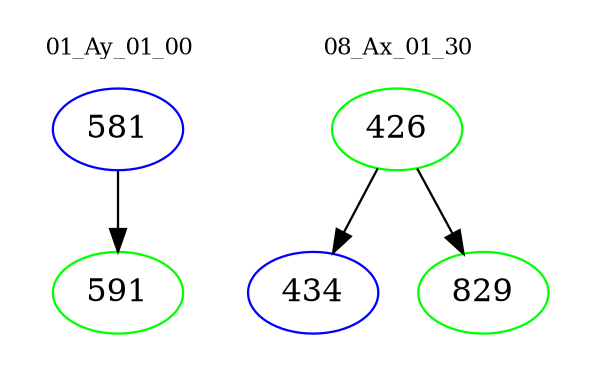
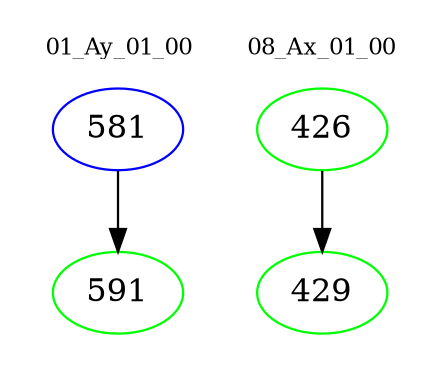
cluster "08_Ax_01_30": label "08_Ax_01_30" -> "08_Ax_01_00"
node "434": removed
node "829": label "829" -> "429"
